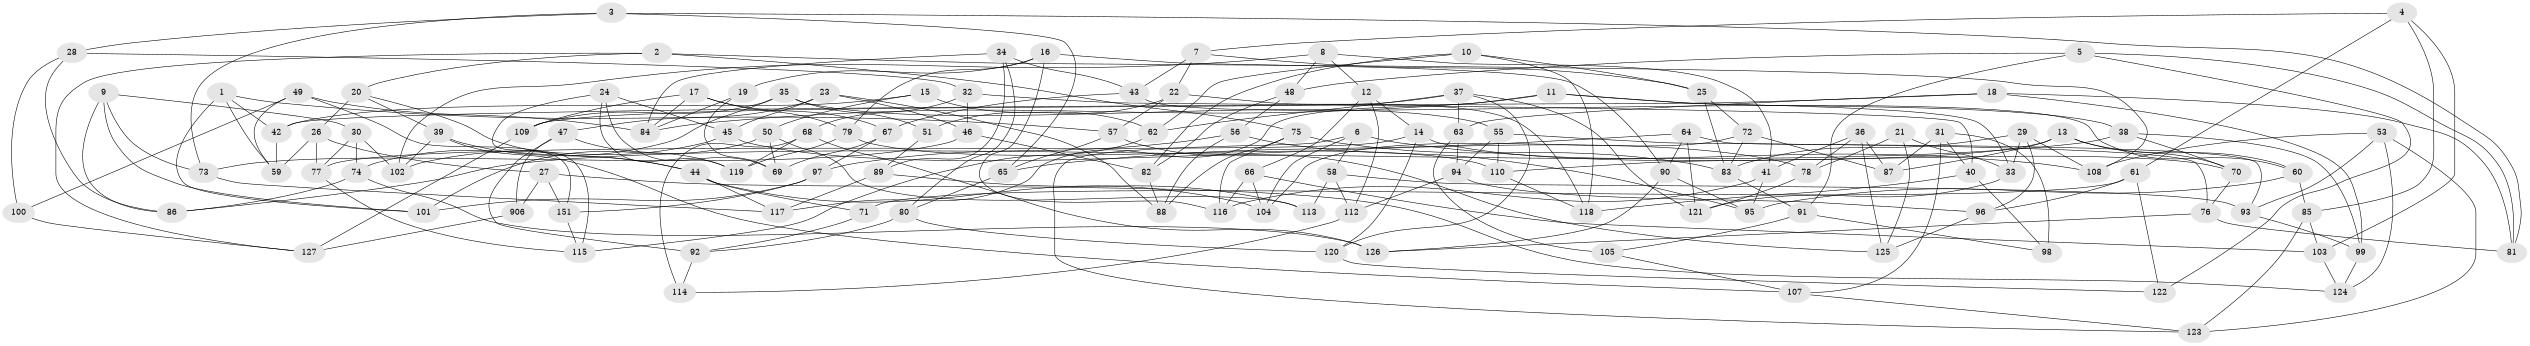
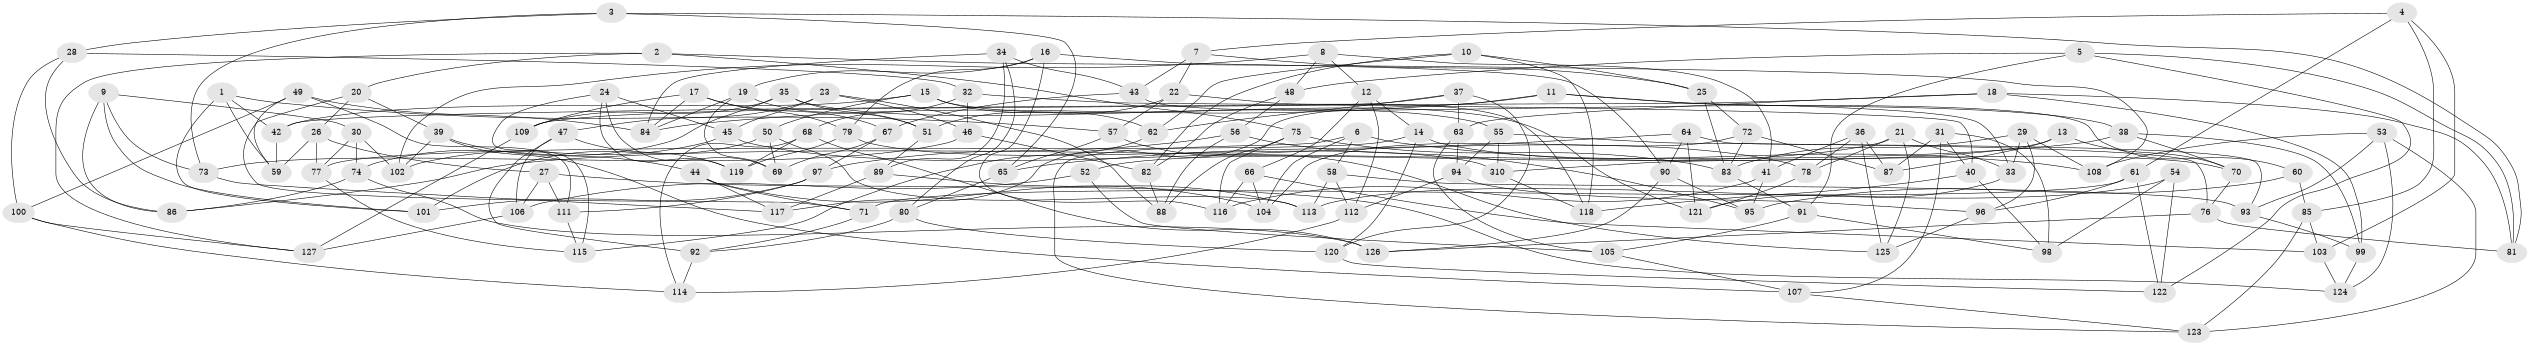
edge "19" -- "51": added
edge "37" -- "121": now "15" -- "121"
edge "20" -- "44": now "20" -- "71"
edge "13" -- "60": removed
node "52": added
node "110": label "110" -> "310"
node "54": added
node "906": label "906" -> "106"
node "151": label "151" -> "111"
edge "100" -- "114": added
